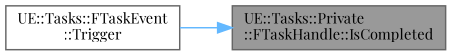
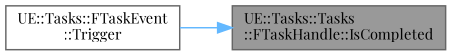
node "UE::Tasks::Private ::FTaskHandle::IsCompleted": label "UE::Tasks::Private ::FTaskHandle::IsCompleted" -> "UE::Tasks::Tasks ::FTaskHandle::IsCompleted"
